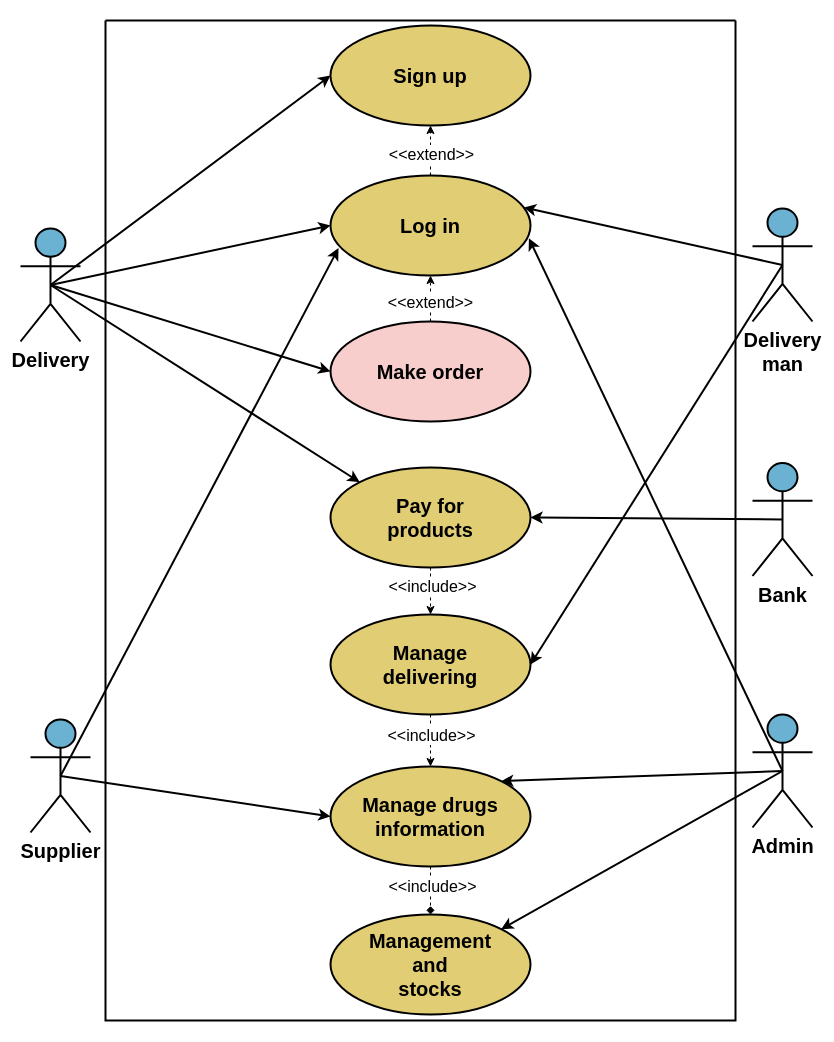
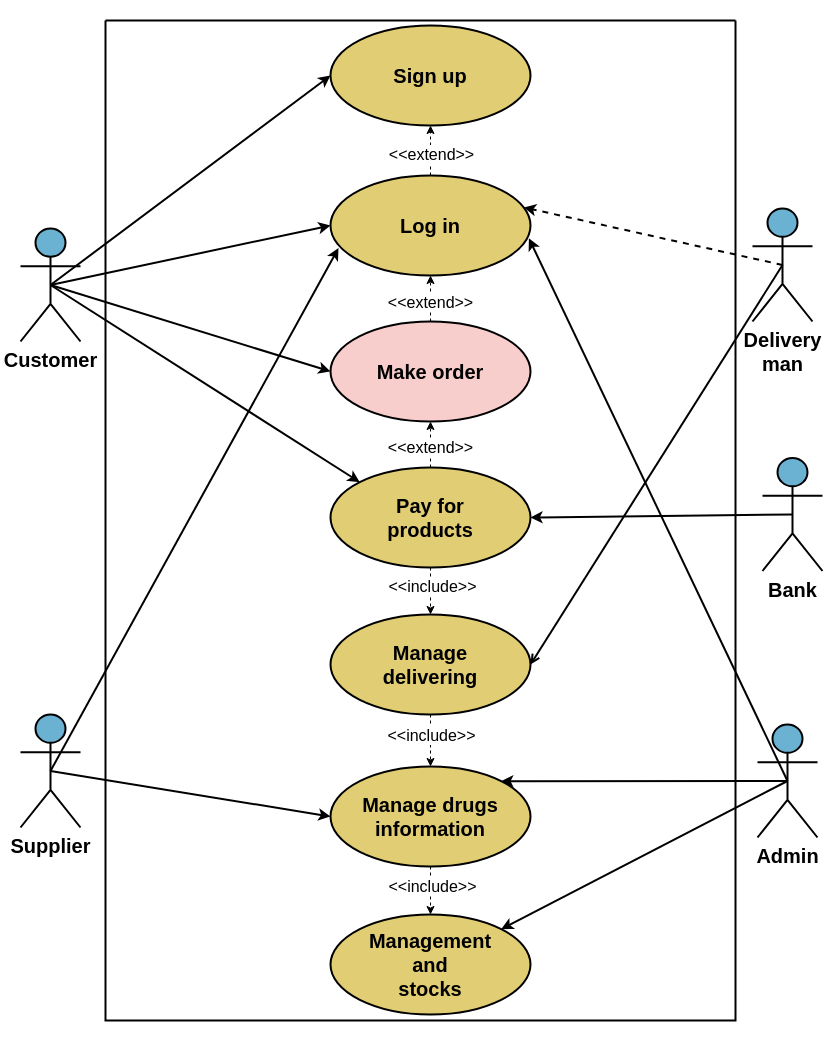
edge "Delivery man" -> "Log in": style solid -> dashed
node "Delivery": label "Delivery" -> "Customer"
edge "Pay for products" -> "Make order": added, label "<<extend>>"
node "Bank": moved (783, 520) -> (793, 515)
edge "Delivery man" -> "Manage delivering": arrowhead classic -> open
node "Admin": moved (783, 771) -> (788, 781)
node "Supplier": moved (61, 776) -> (51, 771)
edge "Manage drugs information" -> "Management and stocks": arrowhead diamond -> classic
